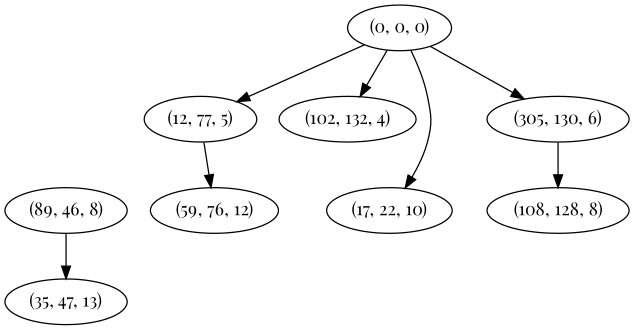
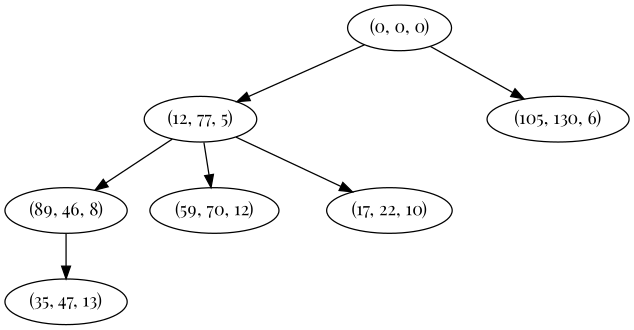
edge "(0, 0, 0)" -> "(17, 22, 10)": now "(12, 77, 5)" -> "(17, 22, 10)"
node "(102, 132, 4)": removed
node "(305, 130, 6)": label "(305, 130, 6)" -> "(105, 130, 6)"
edge "(12, 77, 5)" -> "(89, 46, 8)": added
node "(59, 76, 12)": label "(59, 76, 12)" -> "(59, 70, 12)"
node "(108, 128, 8)": removed
